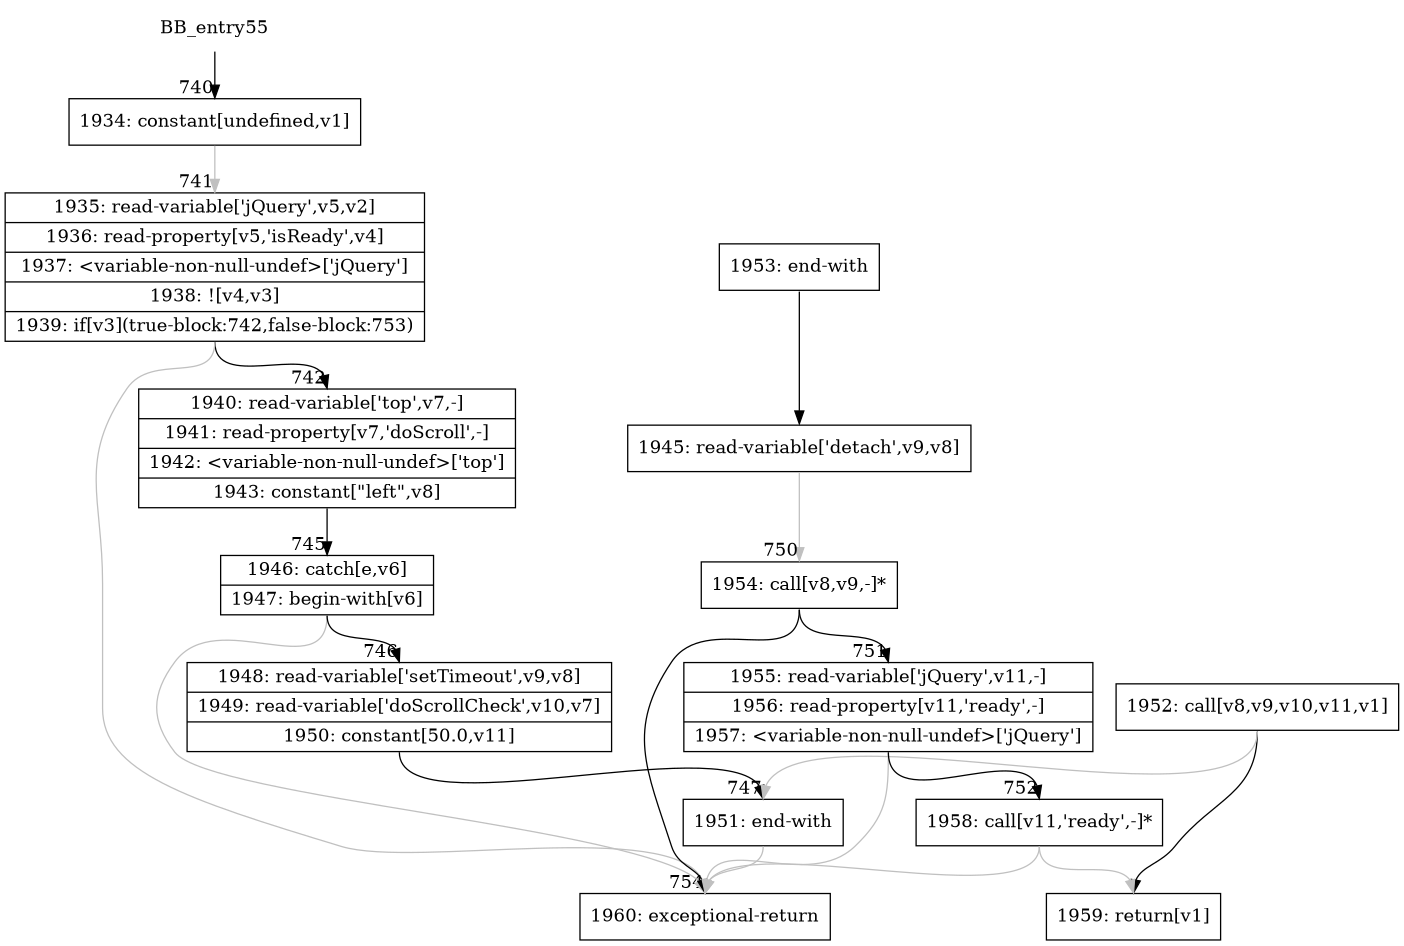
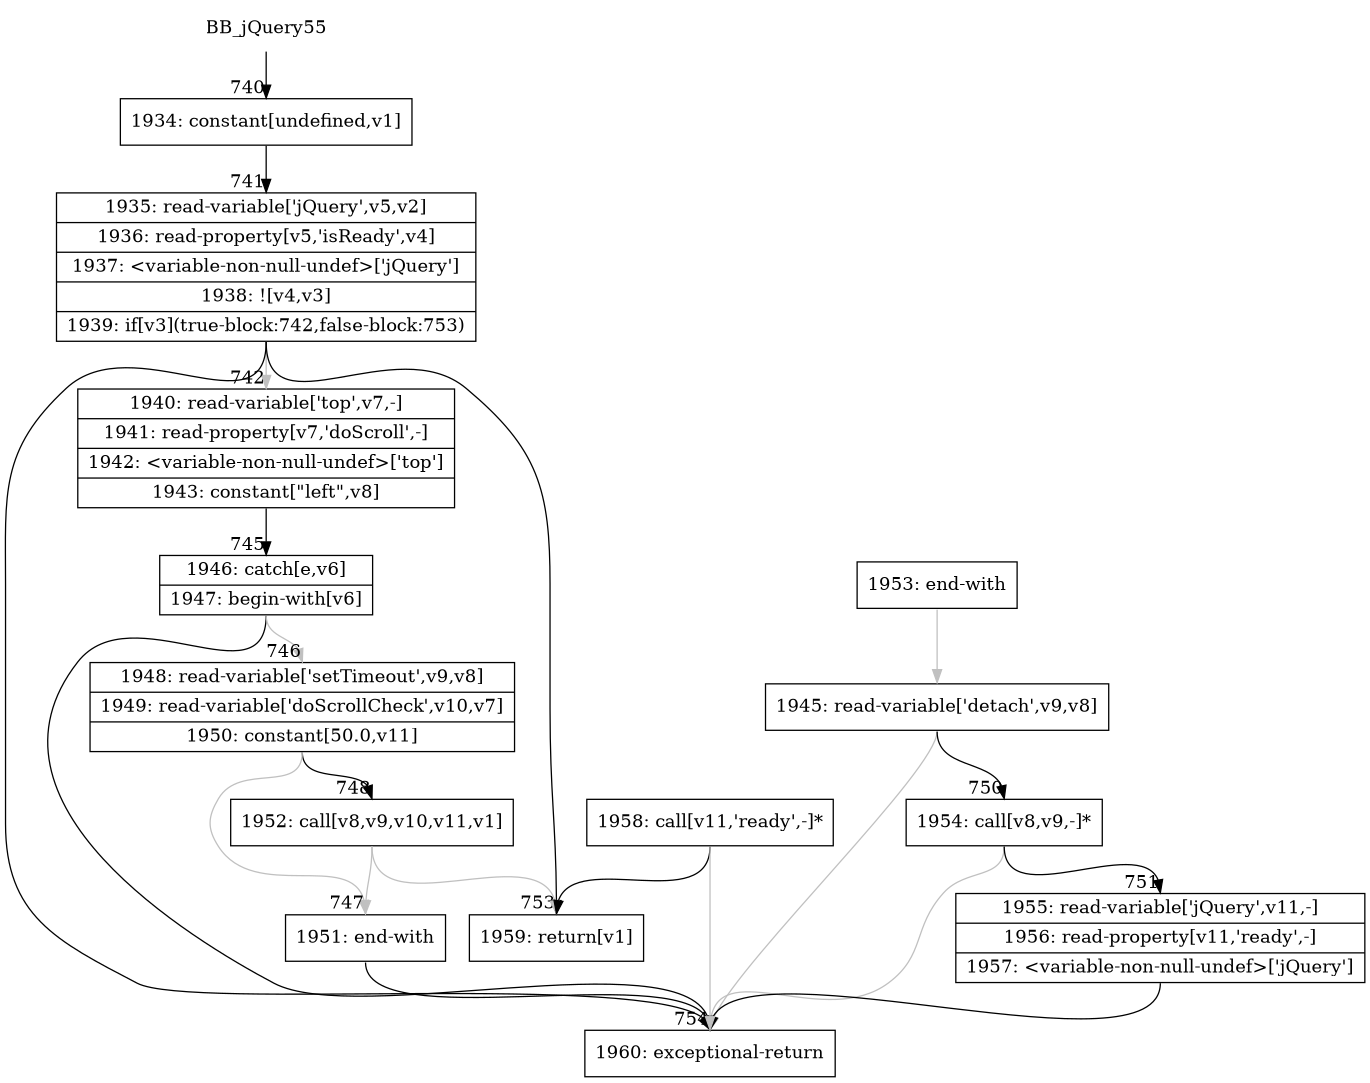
node "BB_entry55": label "BB_entry55" -> "BB_jQuery55"
edge "1934: constant[undefined,v1]" -> "1935: read-variable['jQuery',v5,v2]": color gray -> black
edge "1953: end-with" -> "1945: read-variable['detach',v9,v8]": color black -> gray
edge "1935: read-variable['jQuery',v5,v2]" -> "1940: read-variable['top',v7,-]": color black -> gray
edge "1945: read-variable['detach',v9,v8]" -> "1954: call[v8,v9,-]*": color gray -> black
edge "1935: read-variable['jQuery',v5,v2]" -> "1959: return[v1]": added
edge "1946: catch[e,v6]" -> "1948: read-variable['setTimeout',v9,v8]": color black -> gray
edge "1954: call[v8,v9,-]*" -> "1960: exceptional-return": color black -> gray
edge "1948: read-variable['setTimeout',v9,v8]" -> "1952: call[v8,v9,v10,v11,v1]": added
edge "1948: read-variable['setTimeout',v9,v8]" -> "1951: end-with": color black -> gray
edge "1955: read-variable['jQuery',v11,-]" -> "1958: call[v11,'ready',-]*": removed
edge "1935: read-variable['jQuery',v5,v2]" -> "1960: exceptional-return": color gray -> black
edge "1946: catch[e,v6]" -> "1960: exceptional-return": color gray -> black
edge "1952: call[v8,v9,v10,v11,v1]" -> "1959: return[v1]": color black -> gray
edge "1955: read-variable['jQuery',v11,-]" -> "1960: exceptional-return": color gray -> black
edge "1951: end-with" -> "1960: exceptional-return": color gray -> black
edge "1958: call[v11,'ready',-]*" -> "1959: return[v1]": color gray -> black
edge "1945: read-variable['detach',v9,v8]" -> "1960: exceptional-return": added
